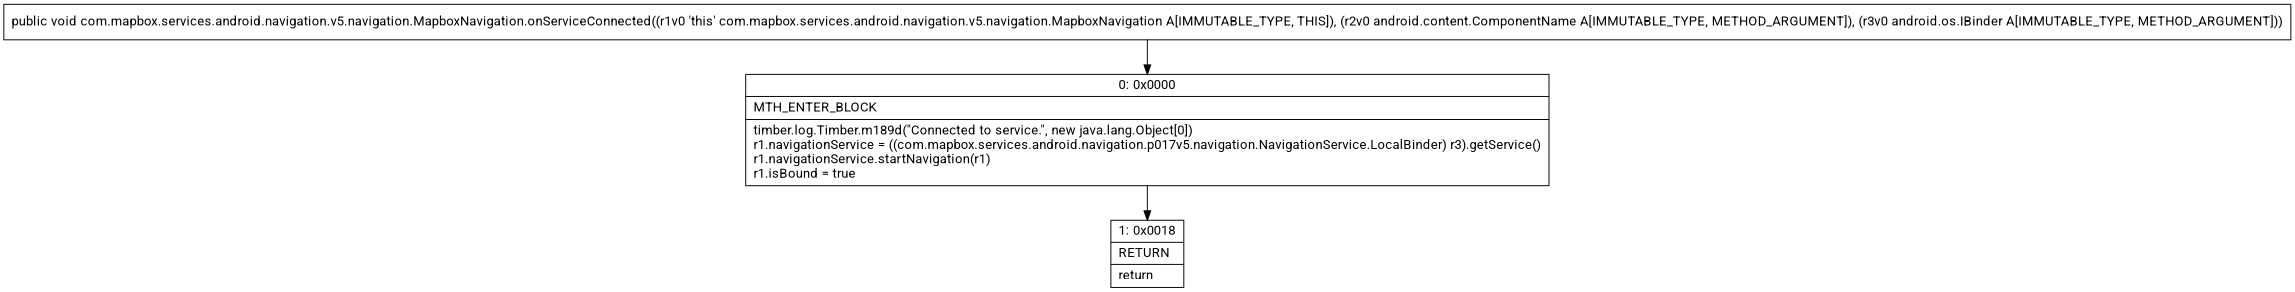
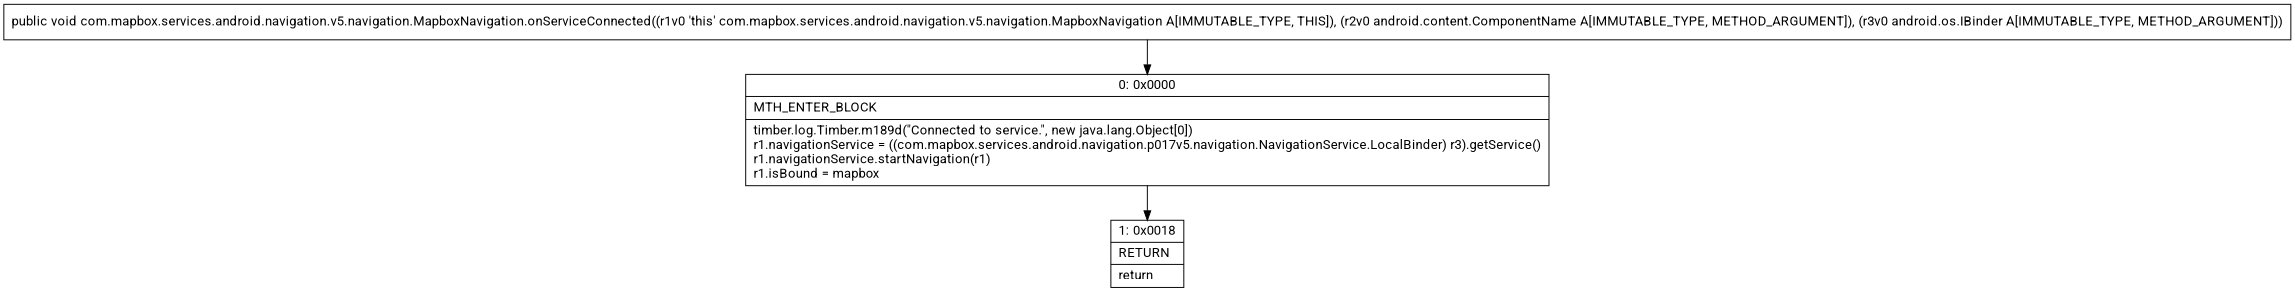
node "0: 0x0000": text "r1.isBound = true" -> "r1.isBound = mapbox"
